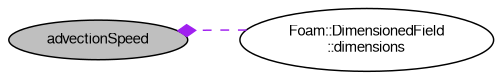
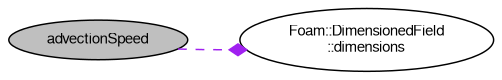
edge "Foam::DimensionedField ::dimensions" -> "advectionSpeed": reversed
